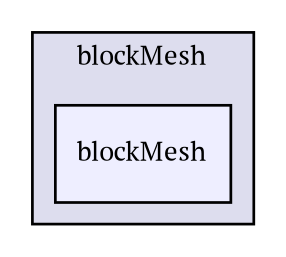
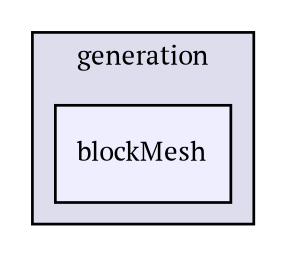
cluster "blockMesh": label "blockMesh" -> "generation"
